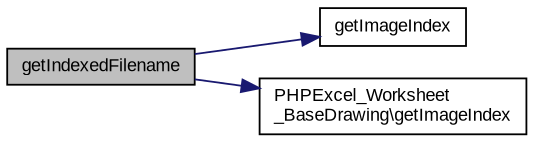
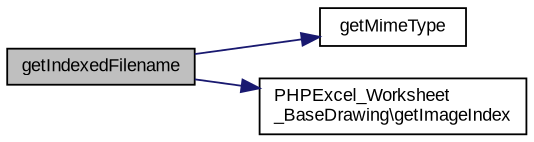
node "getImageIndex": label "getImageIndex" -> "getMimeType"
